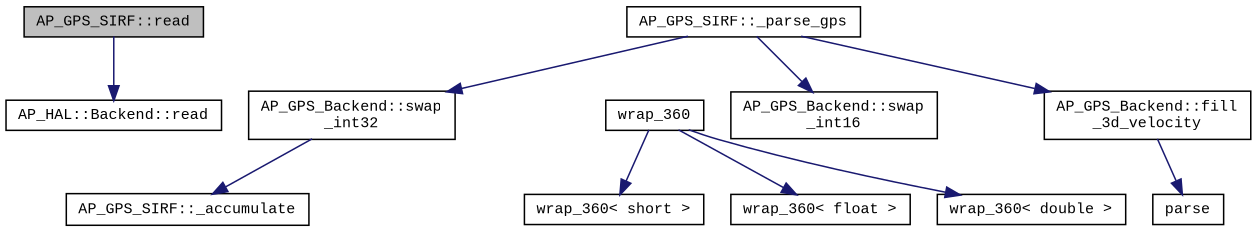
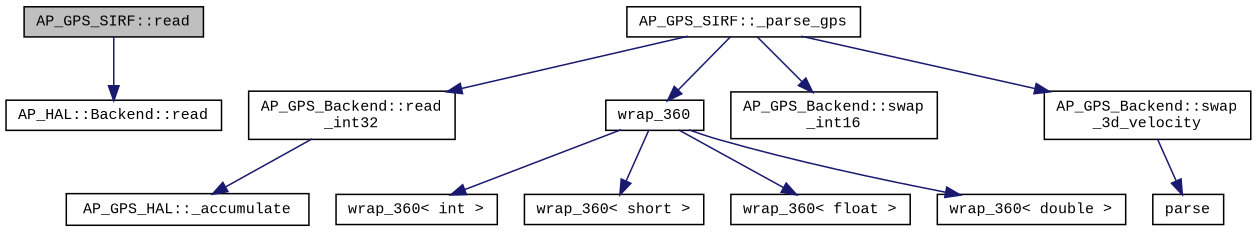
edge "AP_GPS_SIRF::_parse_gps" -> "wrap_360": added
node "AP_GPS_Backend::swap _int32": label "AP_GPS_Backend::swap _int32" -> "AP_GPS_Backend::read _int32"
node "AP_GPS_Backend::fill _3d_velocity": label "AP_GPS_Backend::fill _3d_velocity" -> "AP_GPS_Backend::swap _3d_velocity"
node "AP_GPS_SIRF::_accumulate": label "AP_GPS_SIRF::_accumulate" -> "AP_GPS_HAL::_accumulate"
node "wrap_360< int >": added
